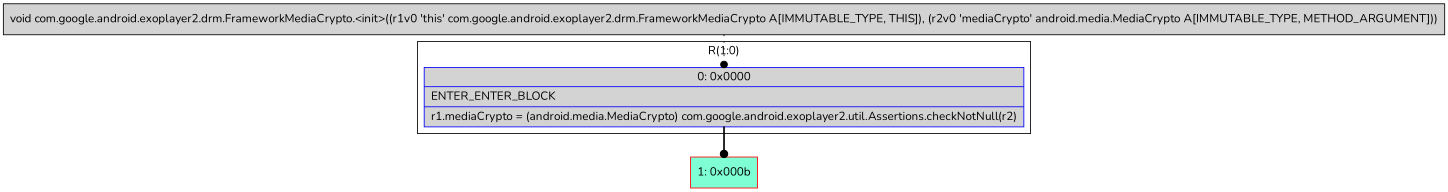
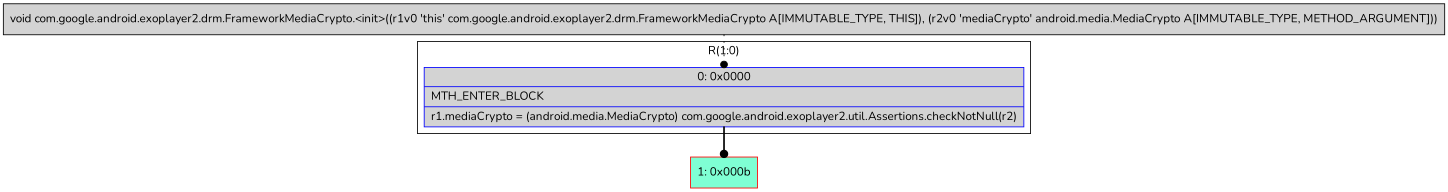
node "0: 0x0000": text "ENTER_ENTER_BLOCK" -> "MTH_ENTER_BLOCK"
